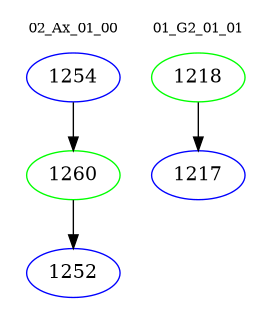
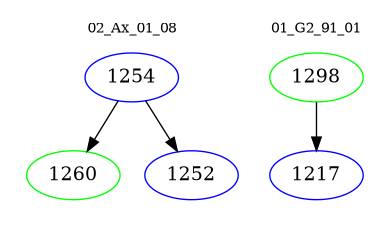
cluster "02_Ax_01_00": label "02_Ax_01_00" -> "02_Ax_01_08"
cluster "01_G2_01_01": label "01_G2_01_01" -> "01_G2_91_01"
node "1218": label "1218" -> "1298"
edge "1260" -> "1252": now "1254" -> "1252"
